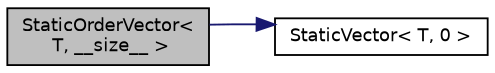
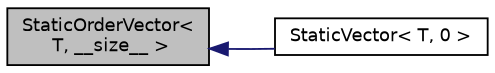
edge "StaticOrderVector< T, __size__ >" -> "StaticVector< T, 0 >": reversed
